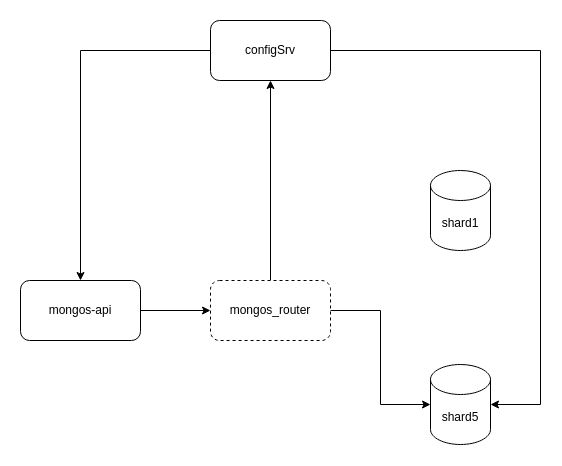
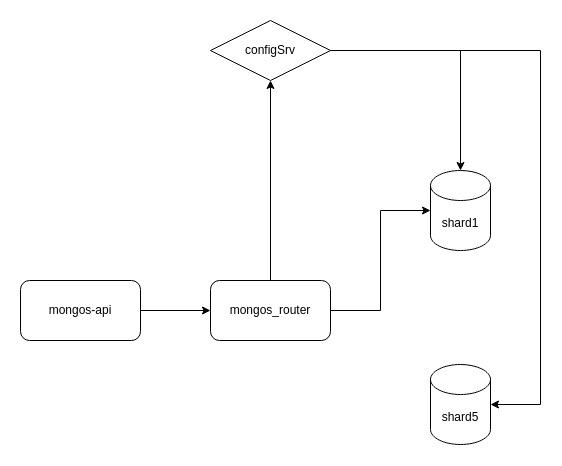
node "configSrv": shape rounded rectangle -> diamond
edge "configSrv" -> "mongos-api": now "configSrv" -> "shard1"
edge "mongos_router" -> "shard1": added
node "mongos_router": style dashed -> solid
edge "mongos_router" -> "shard5": removed
